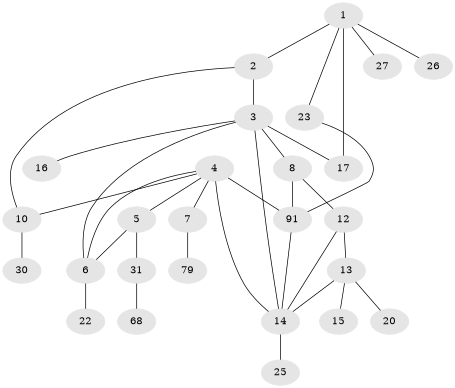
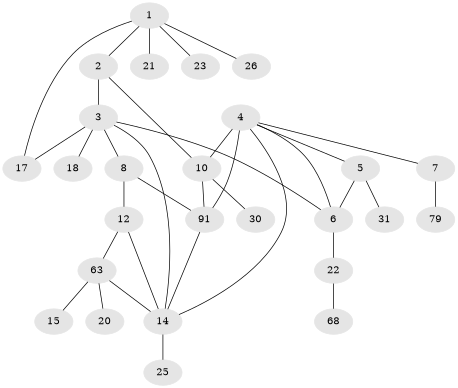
node "27": label "27" -> "21"
node "16": label "16" -> "18"
edge "23" -- "91": now "10" -- "91"
node "13": label "13" -> "63"
edge "31" -- "68": now "22" -- "68"
